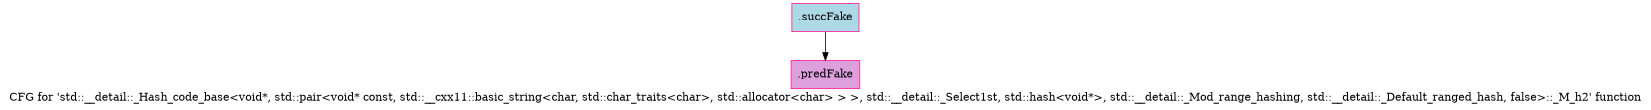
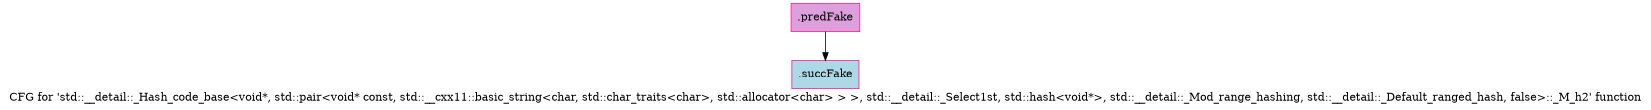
edge ".succFake" -> ".predFake": reversed
